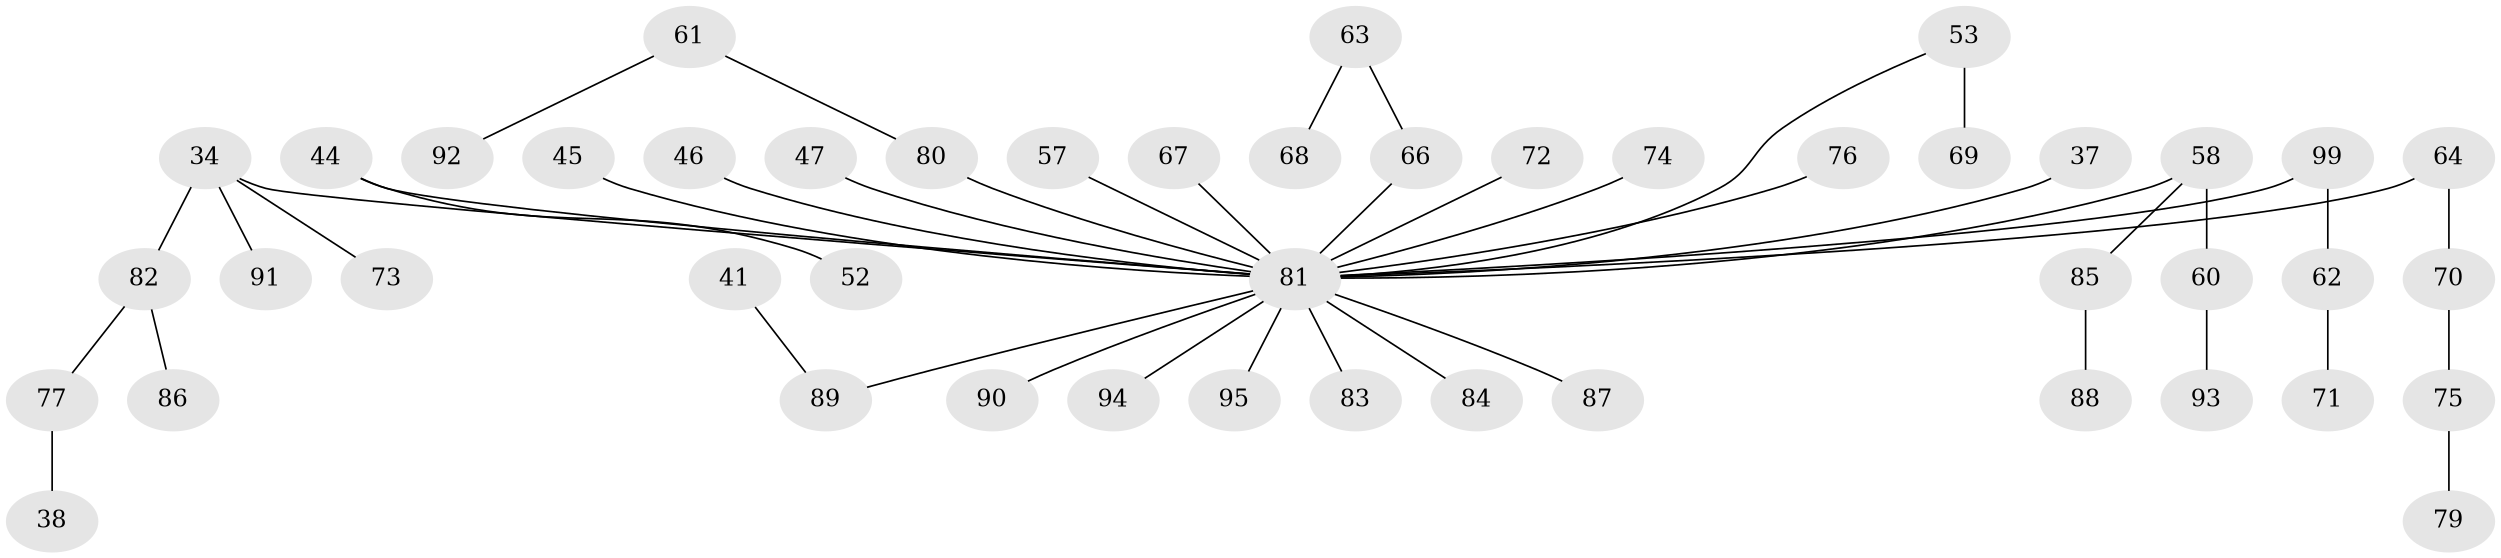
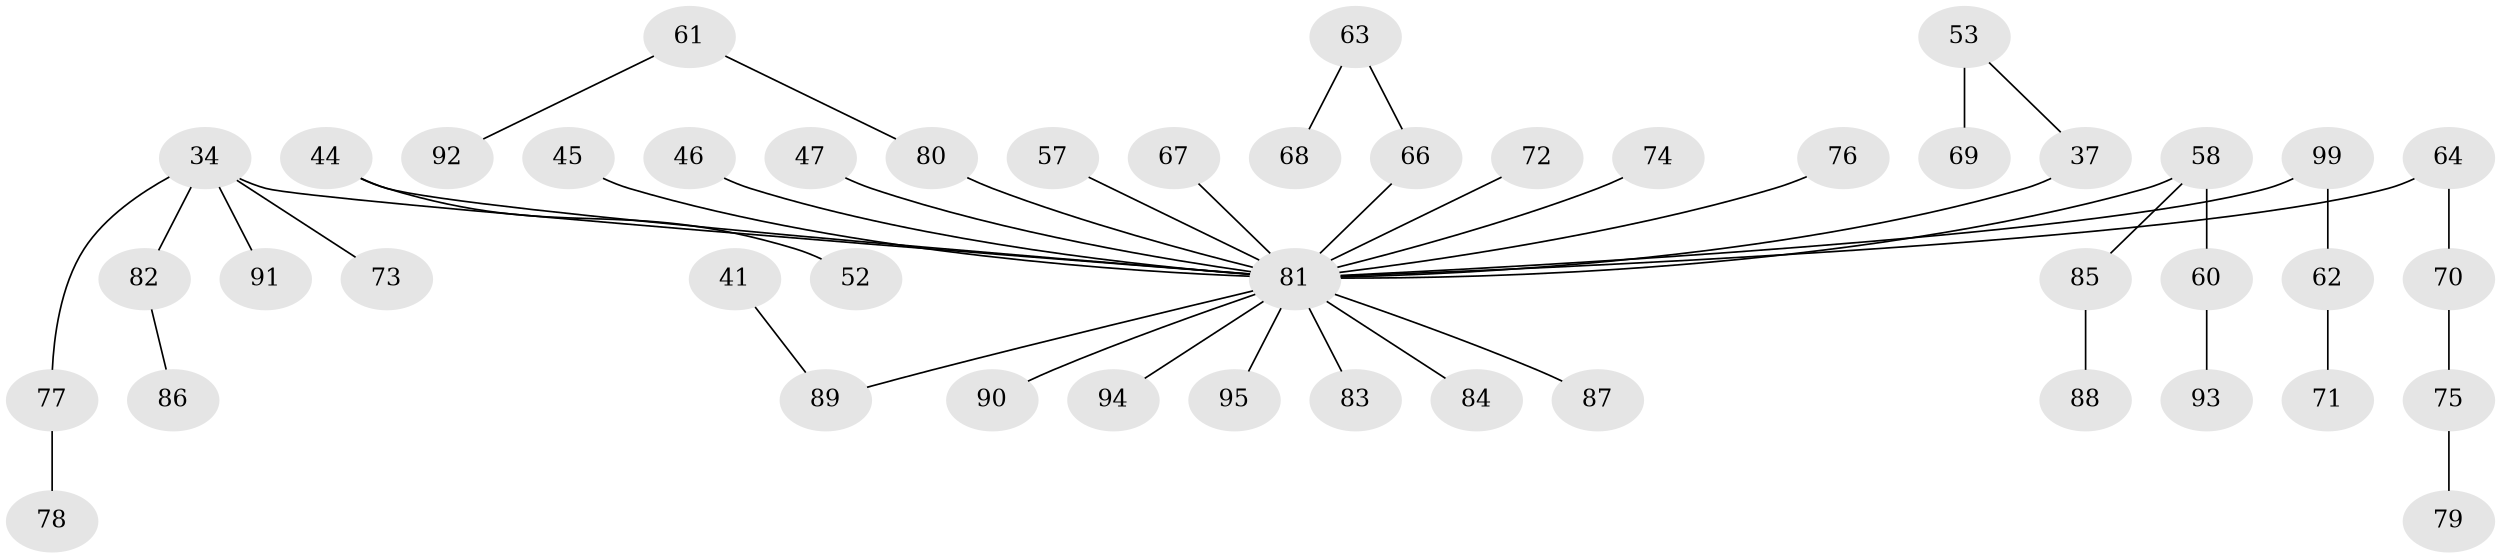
edge "53" -- "81": now "53" -- "37"
edge "82" -- "77": now "34" -- "77"
node "38": label "38" -> "78"
